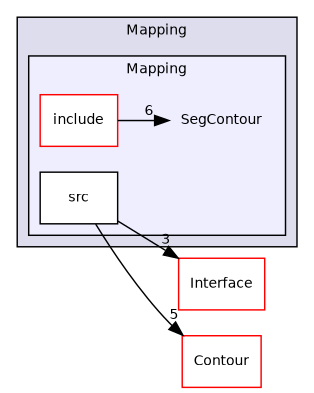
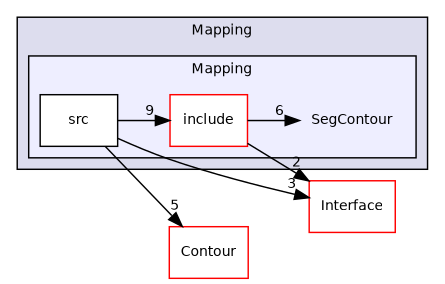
edge "src" -> "include": added
edge "include" -> "Interface": added
